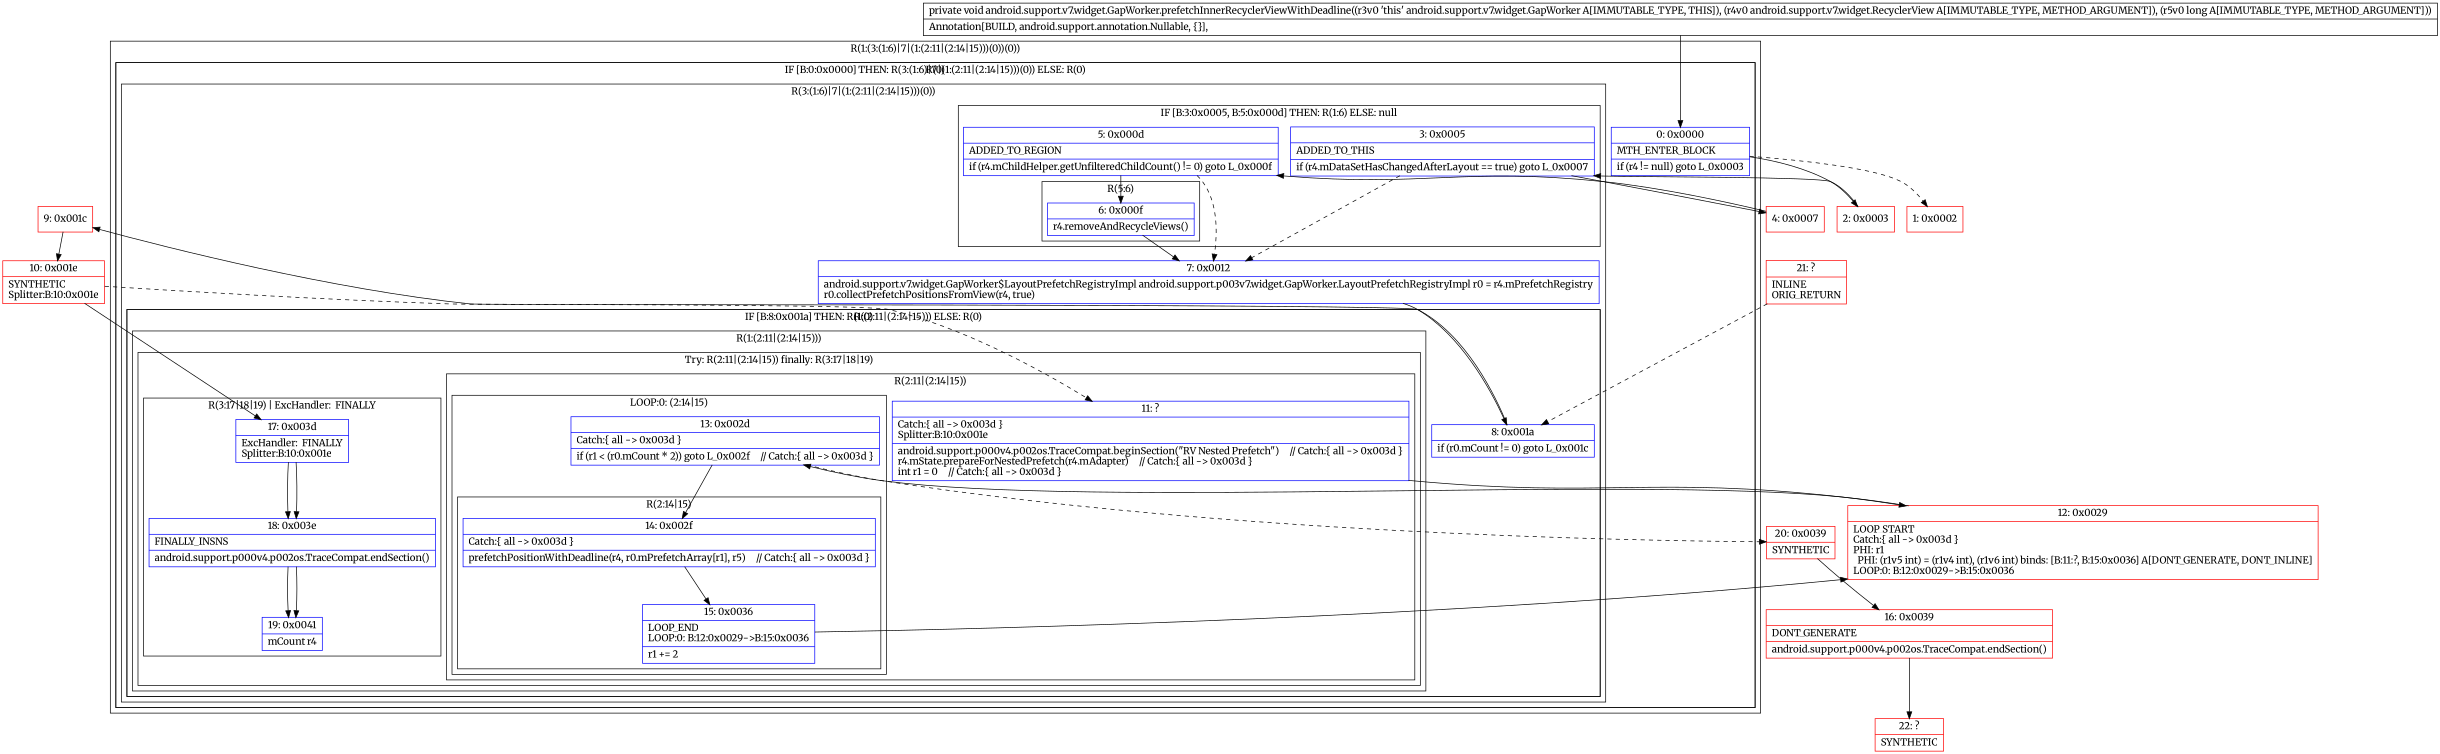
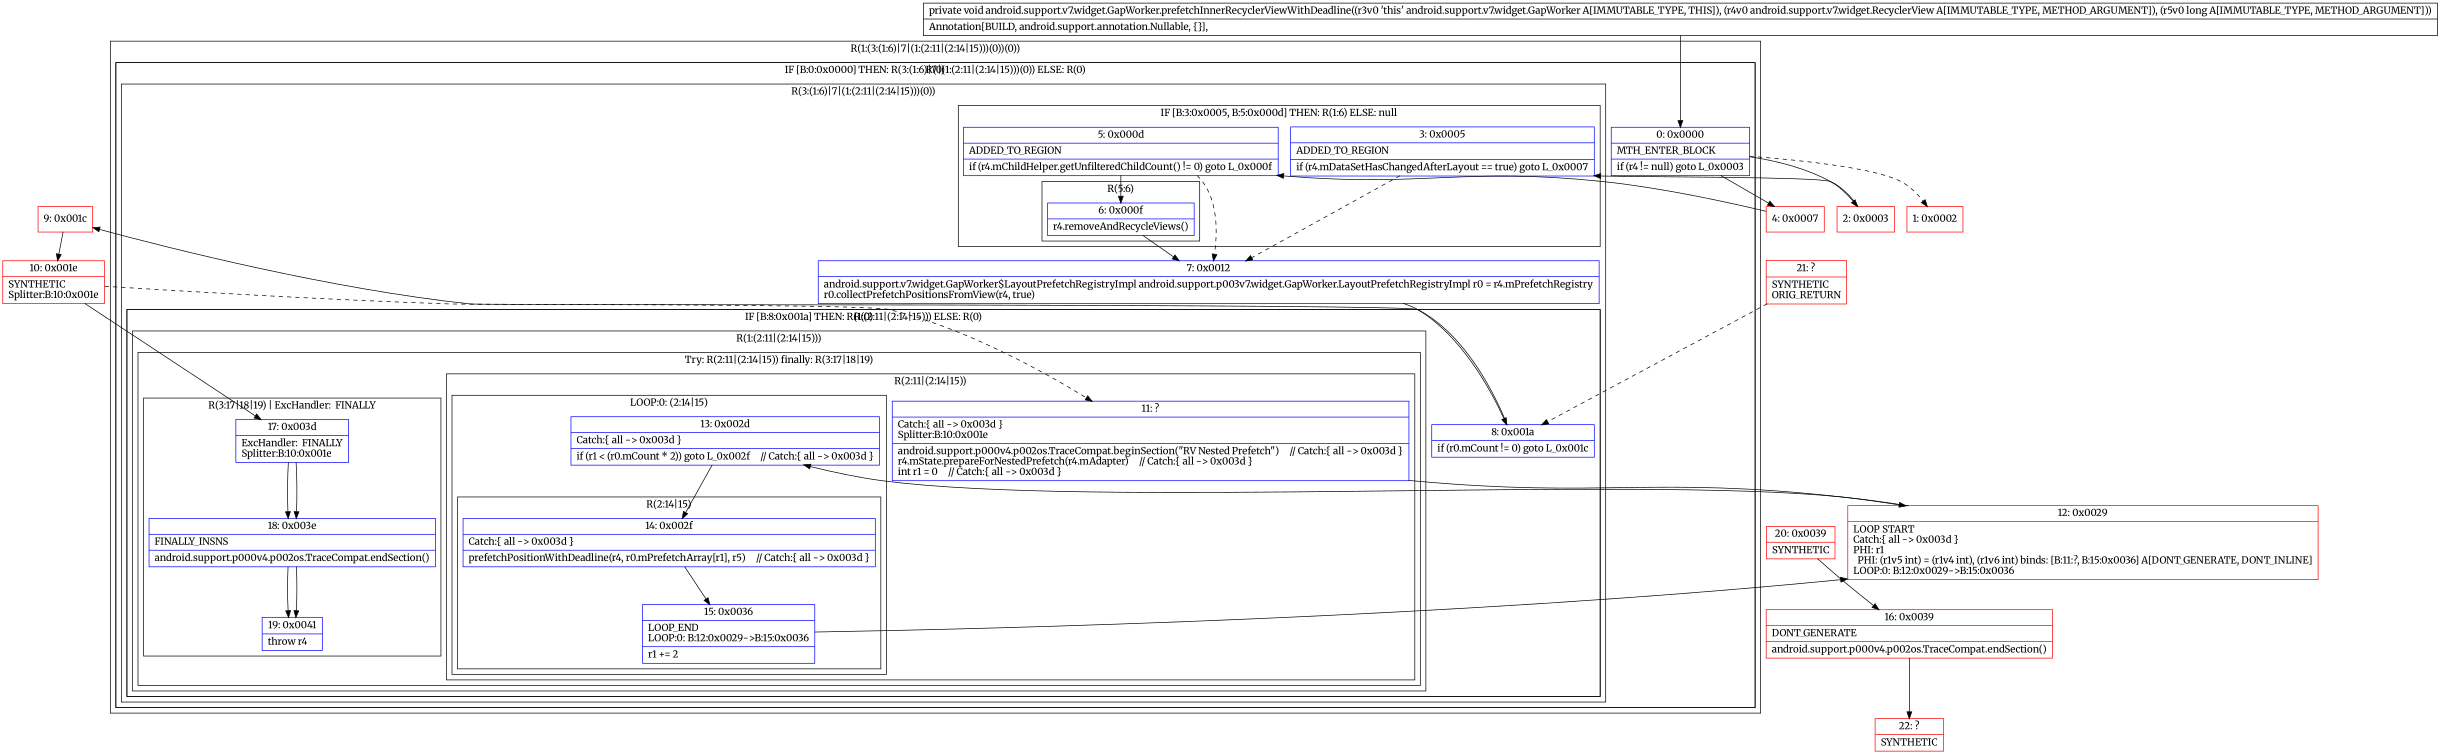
node "3: 0x0005": text "ADDED_TO_THIS" -> "ADDED_TO_REGION"
edge "3: 0x0005" -> "4: 0x0007": now "0: 0x0000" -> "4: 0x0007"
node "21: ?": text "INLINE" -> "SYNTHETIC"
edge "13: 0x002d" -> "20: 0x0039": removed
node "19: 0x0041": text "mCount r4" -> "throw r4"
